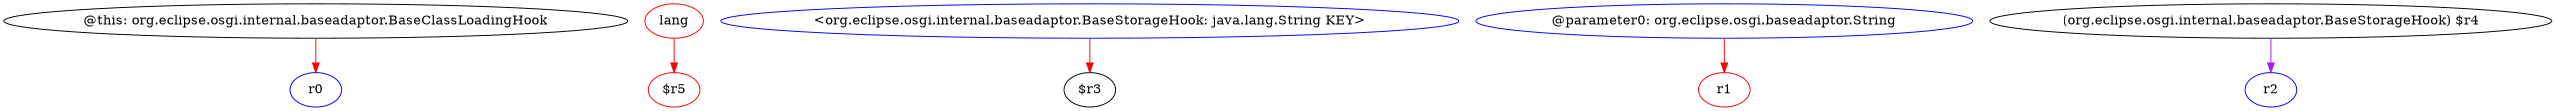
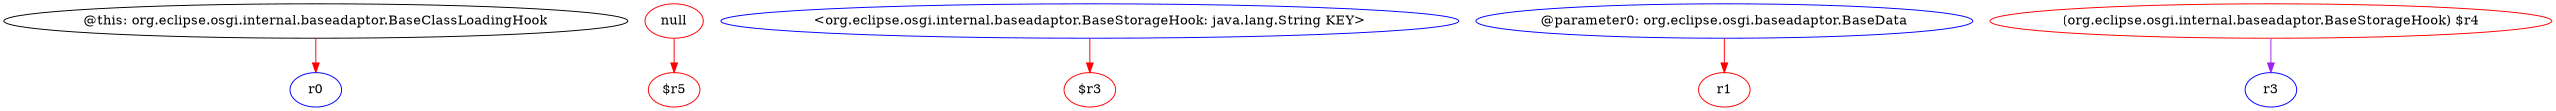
node "lang": label "lang" -> "null"
node "@parameter0: org.eclipse.osgi.baseadaptor.String": label "@parameter0: org.eclipse.osgi.baseadaptor.String" -> "@parameter0: org.eclipse.osgi.baseadaptor.BaseData"
node "(org.eclipse.osgi.internal.baseadaptor.BaseStorageHook) $r4": color black -> red
node "$r3": color black -> red
node "r2": label "r2" -> "r3"
